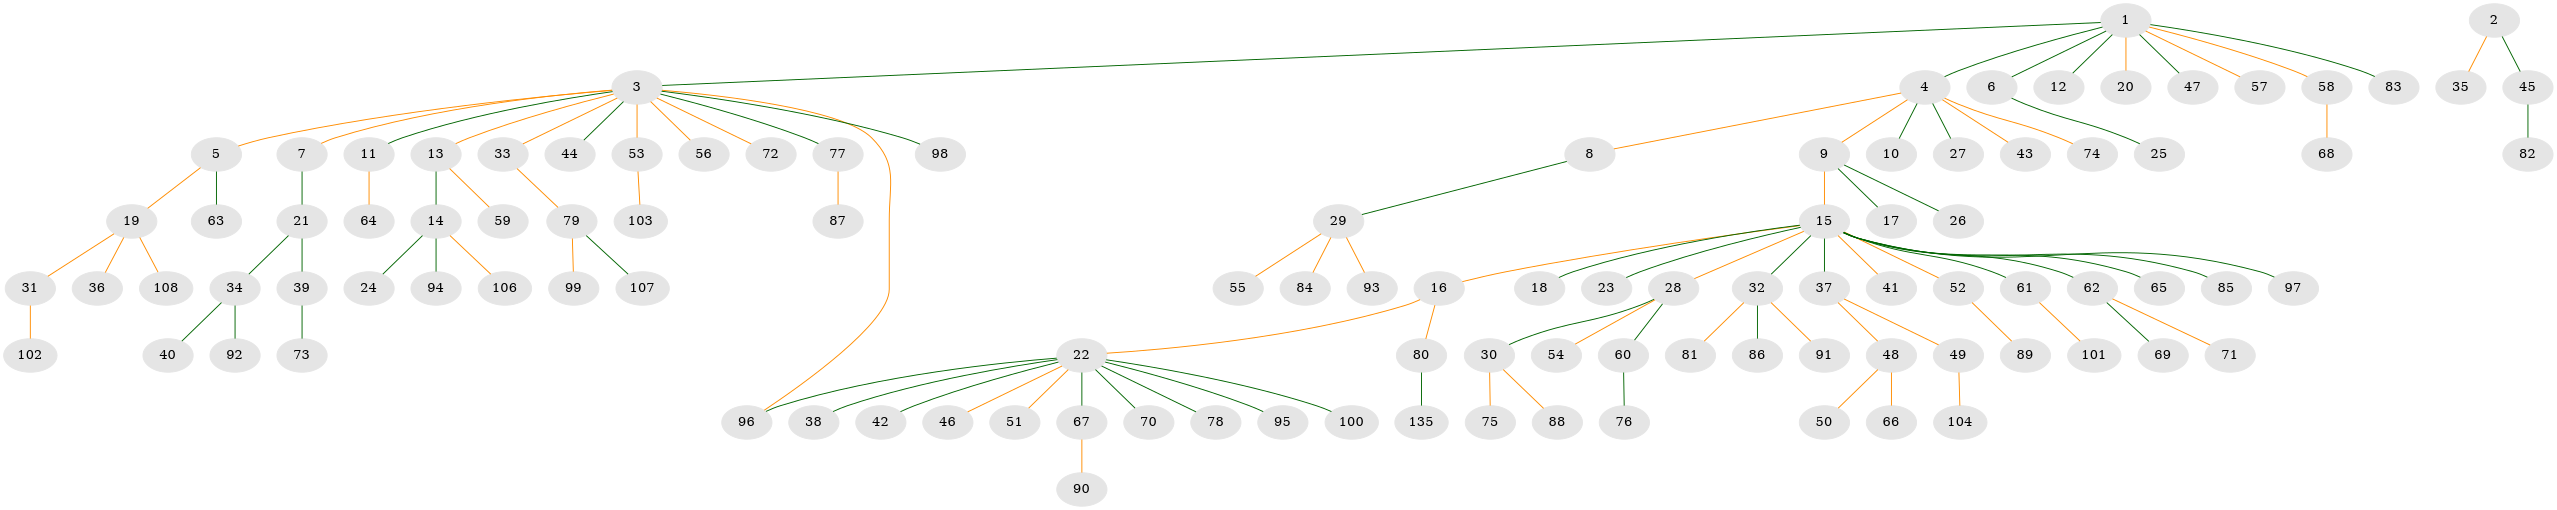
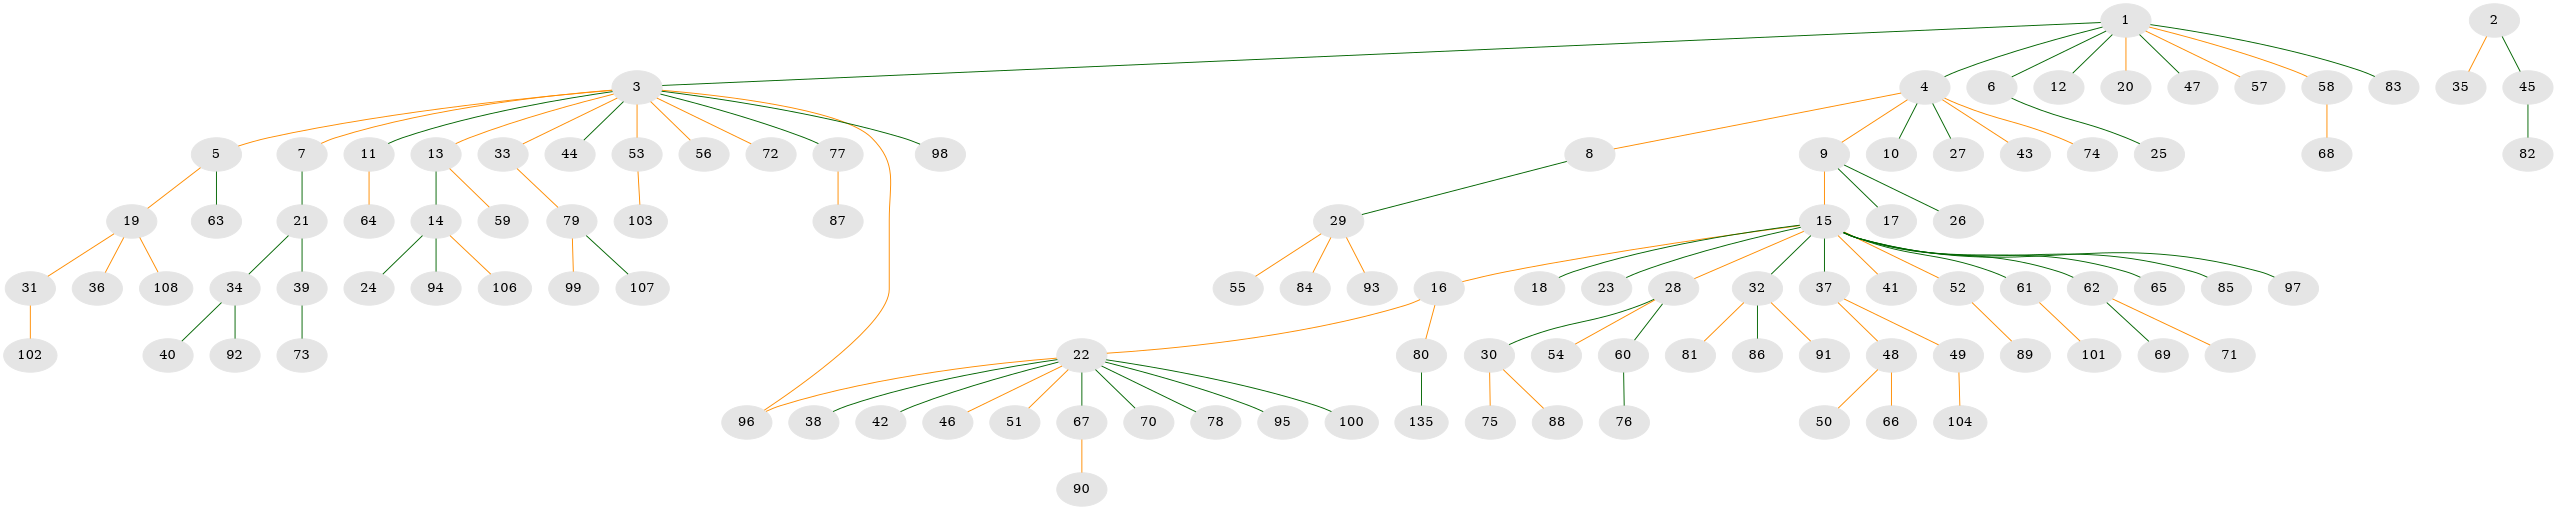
edge "22" -- "96": color darkgreen -> darkorange
